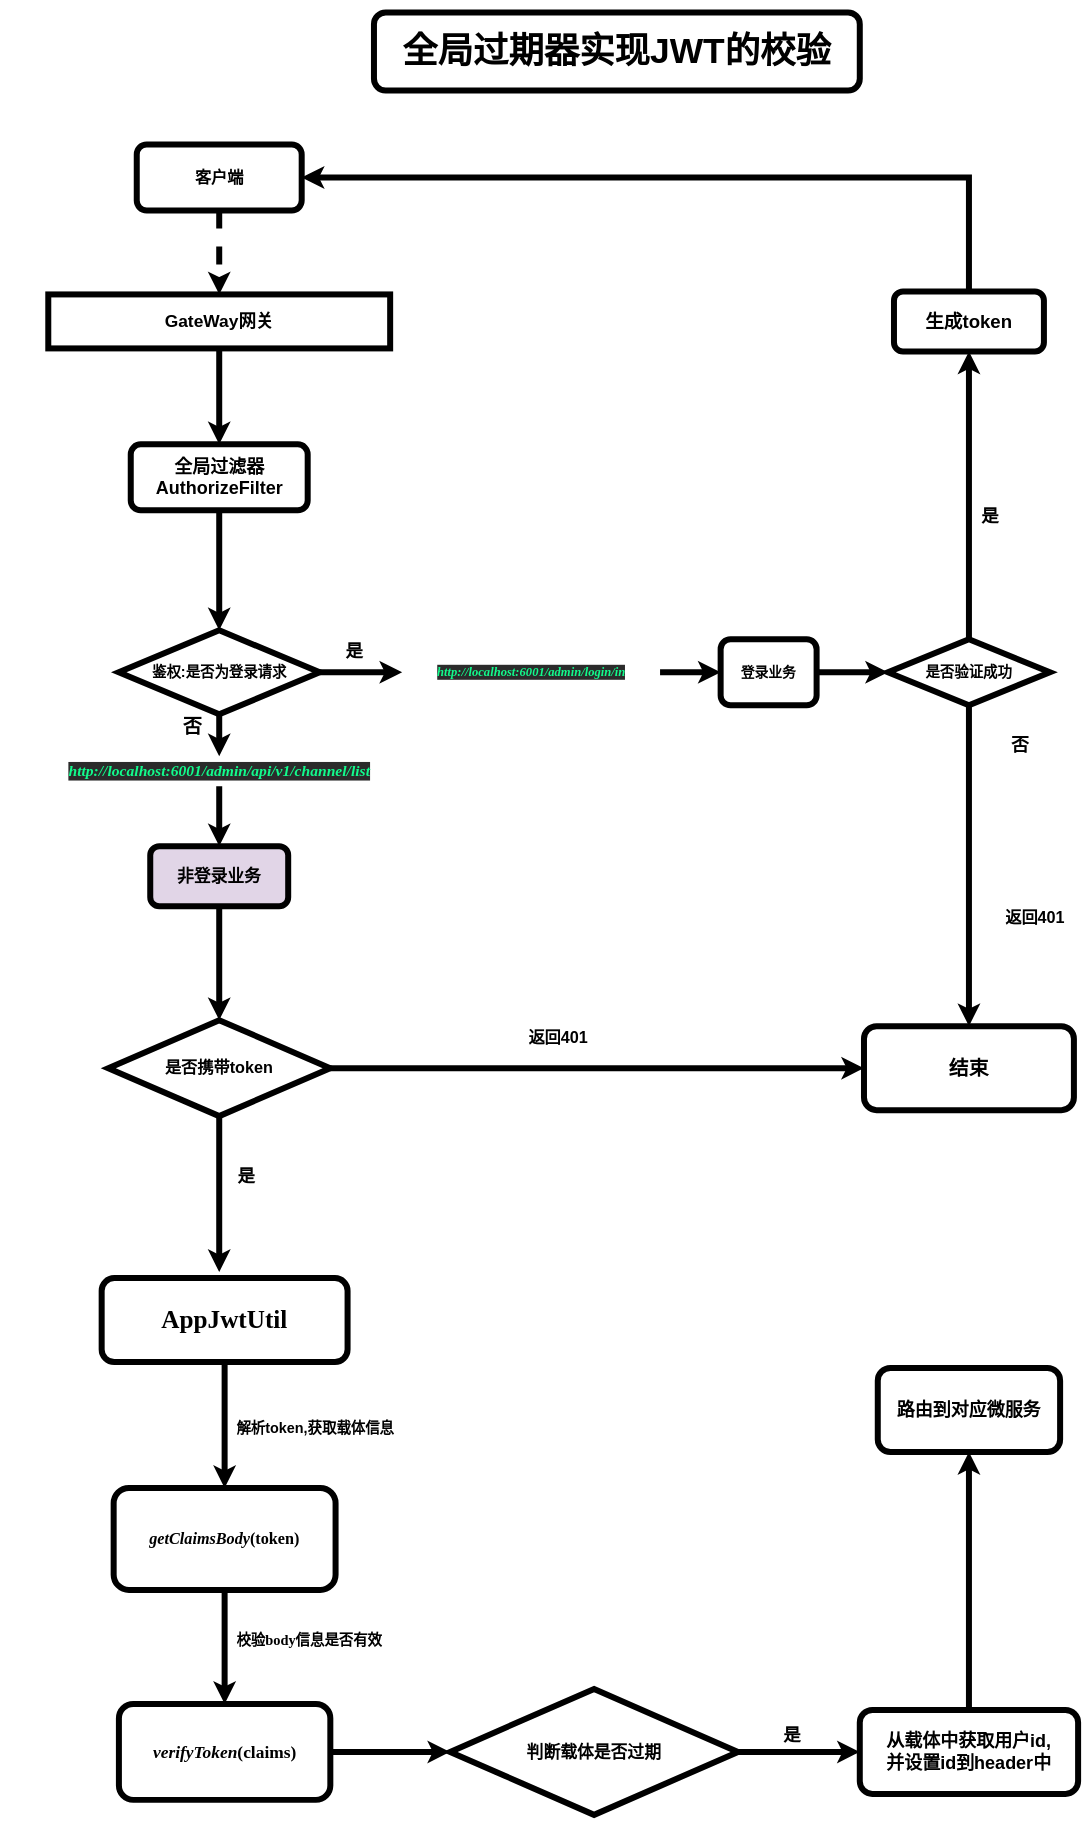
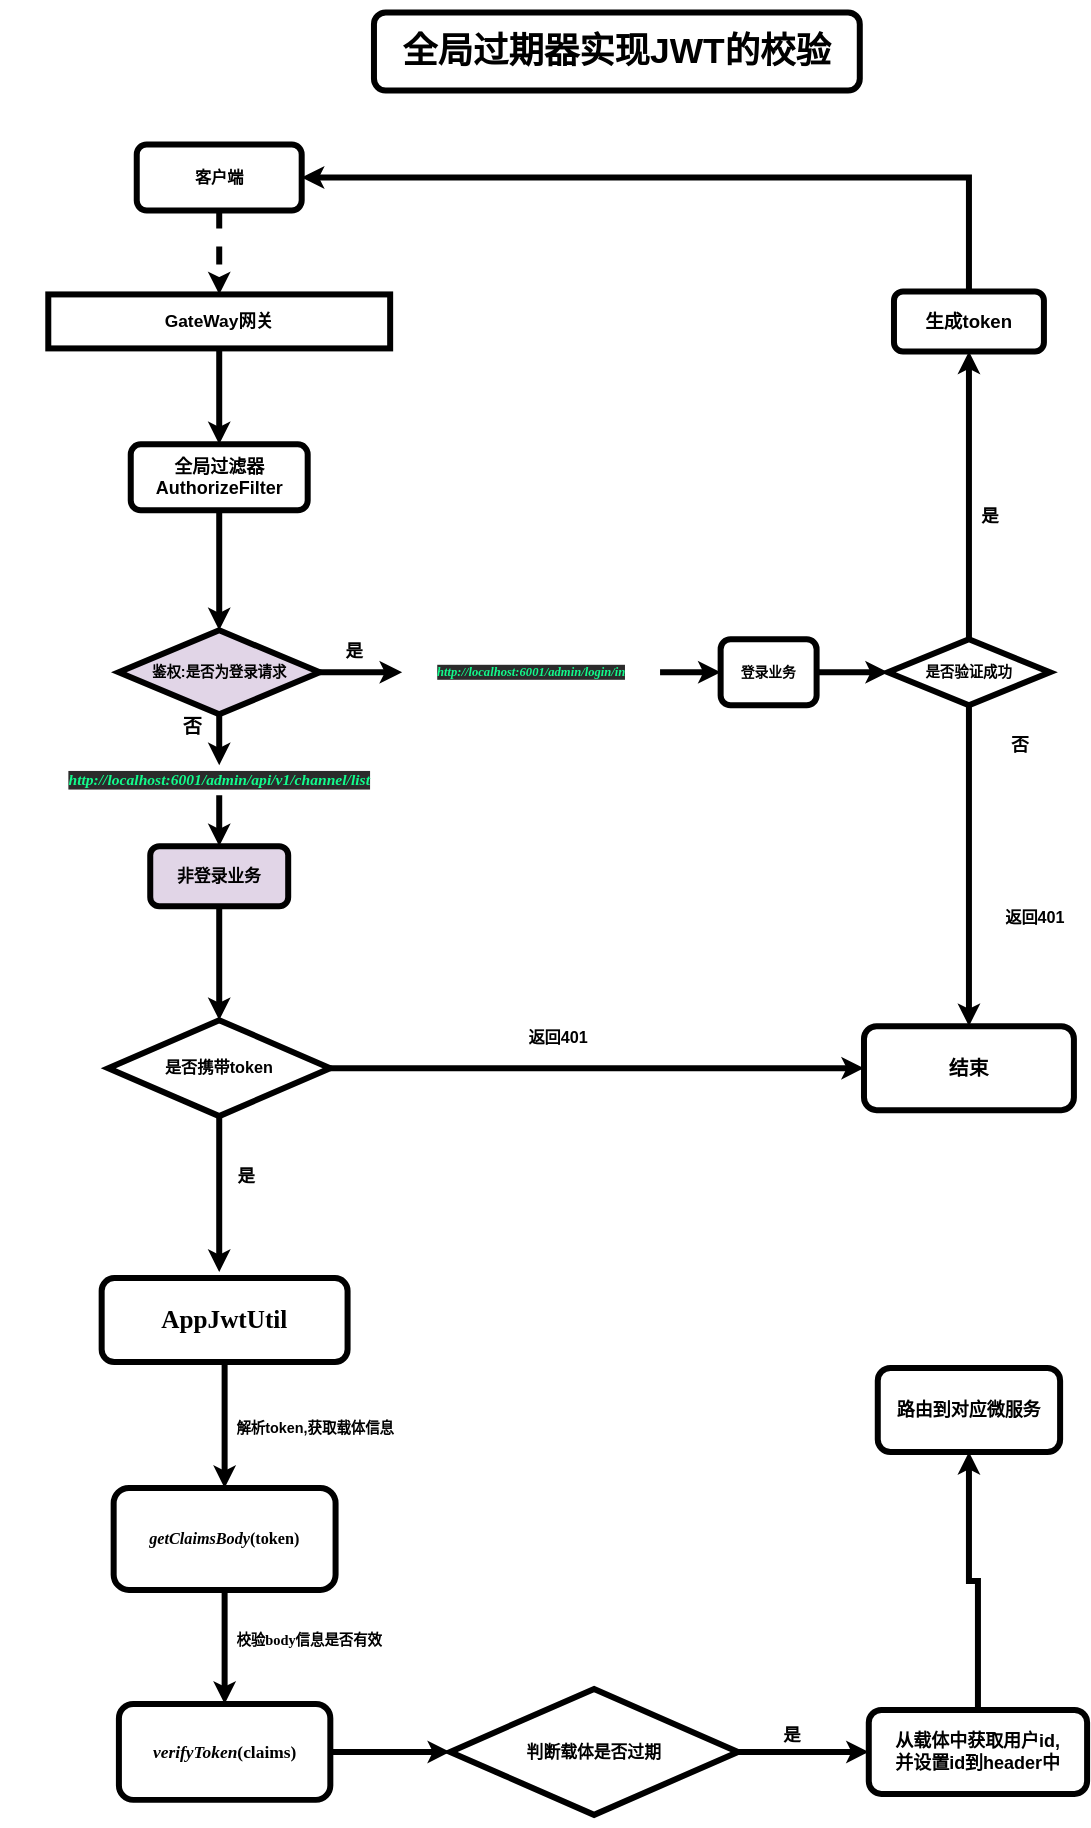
node "鉴权:是否为登录请求": fillcolor #ffffff -> #e1d5e7
node "http://localhost:6001/admin/api/v1/channel/list": moved (219, 771) -> (219, 780)
node "从载体中获取用户id, 并设置id到header中": moved (969, 1752) -> (978, 1752)
